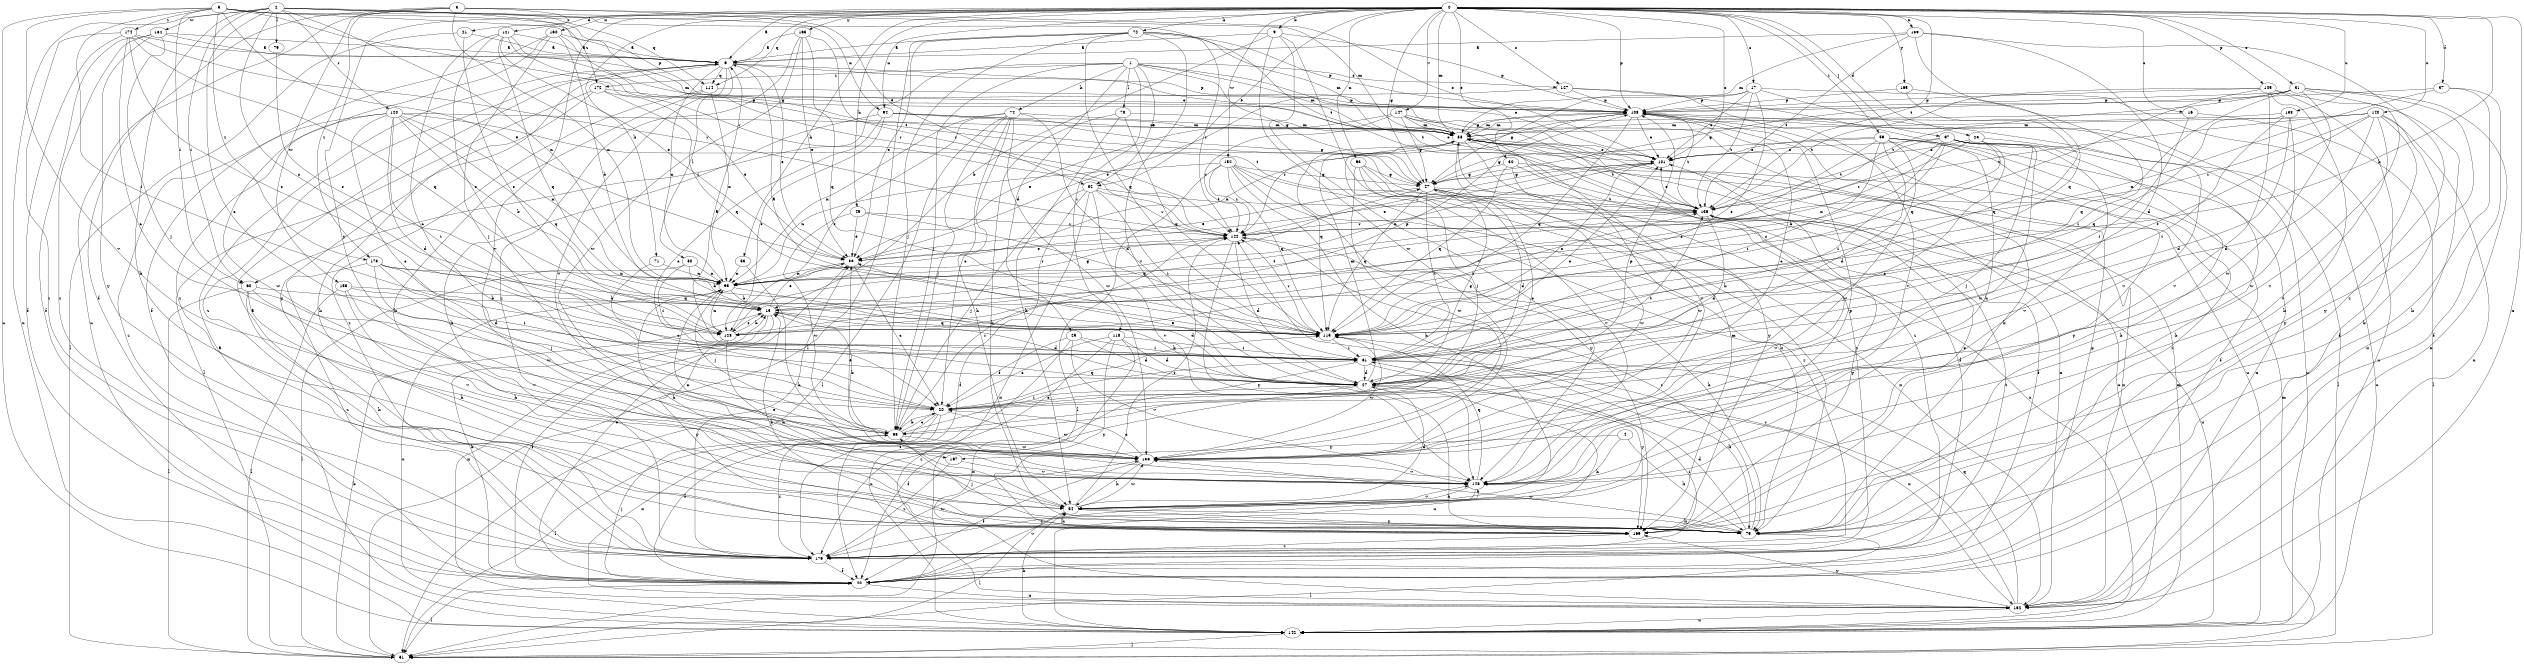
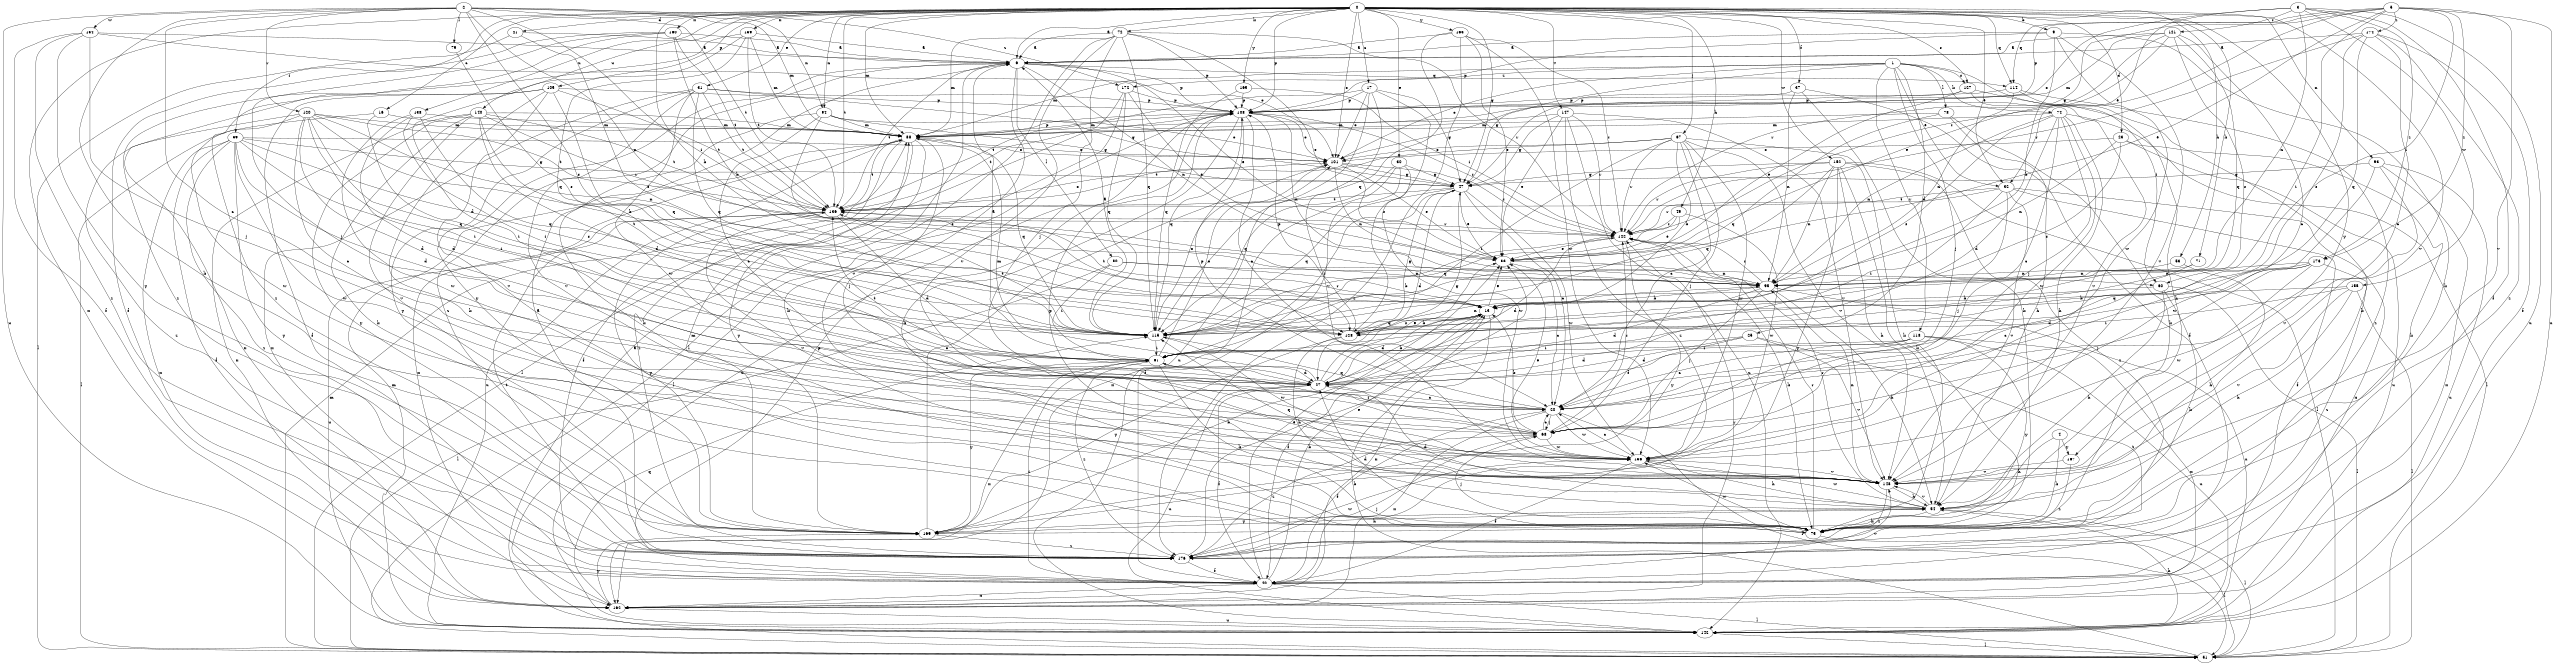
edge "165" -> "61": now "165" -> "122"
edge "20" -> "68": label "b" -> "j"
edge "60" -> "148": removed, label "v"
